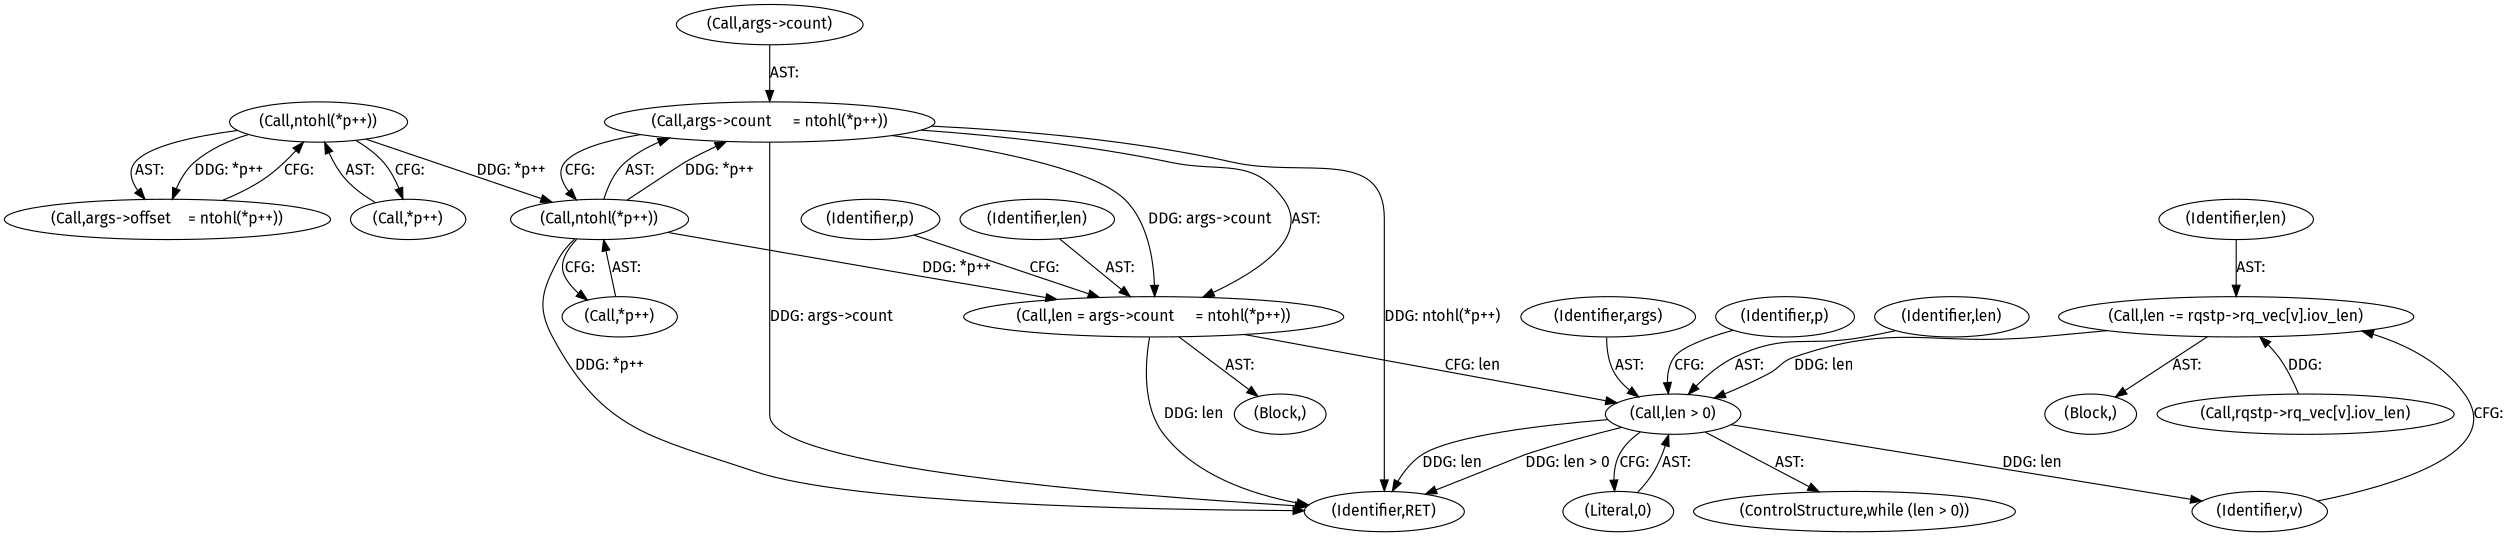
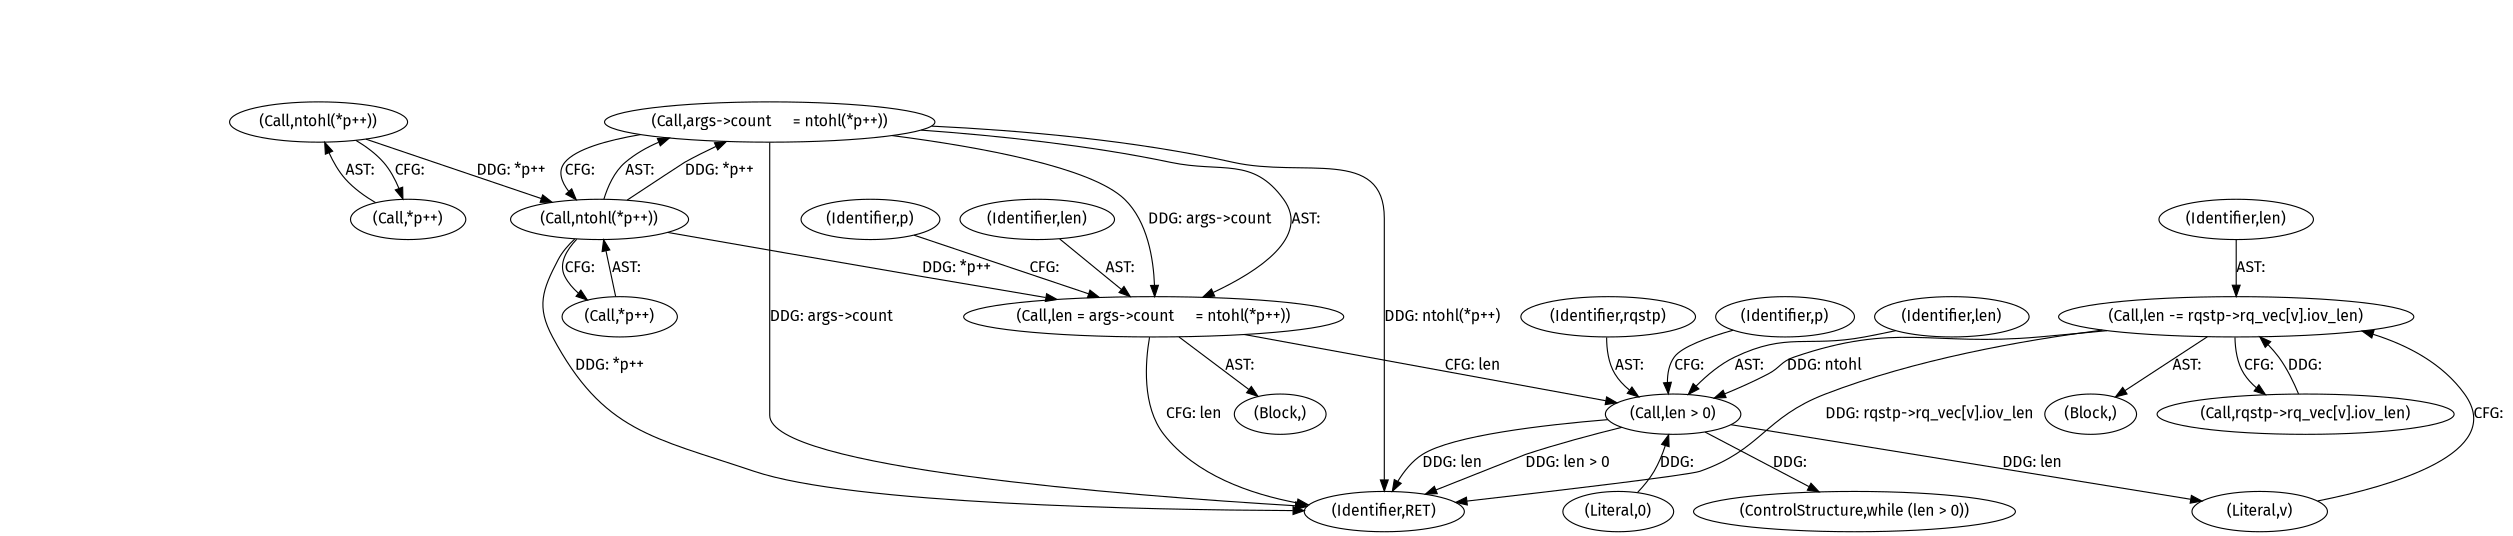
node "(Call,args->count)": removed
node "(Call,args->offset    = ntohl(*p++))": removed
node "(Identifier,args)": label "(Identifier,args)" -> "(Identifier,rqstp)"
edge "(Call,len -= rqstp->rq_vec[v].iov_len)" -> "(Call,len > 0)": label "DDG: len" -> "DDG: ntohl"
edge "(Call,len -= rqstp->rq_vec[v].iov_len)" -> "(Call,rqstp->rq_vec[v].iov_len)": added, label "CFG:"
edge "(Call,len = args->count     = ntohl(*p++))" -> "(Identifier,RET)": label "DDG: len" -> "CFG: len"
edge "(Call,len -= rqstp->rq_vec[v].iov_len)" -> "(Identifier,RET)": added, label "DDG: rqstp->rq_vec[v].iov_len"
edge "(Call,len > 0)" -> "(Literal,0)": removed, label "CFG:"
edge "(Literal,0)" -> "(Call,len > 0)": label "AST: " -> "DDG: "
edge "(Call,len > 0)" -> "(ControlStructure,while (len > 0))": label "AST: " -> "DDG: "
node "(Identifier,v)": label "(Identifier,v)" -> "(Literal,v)"
